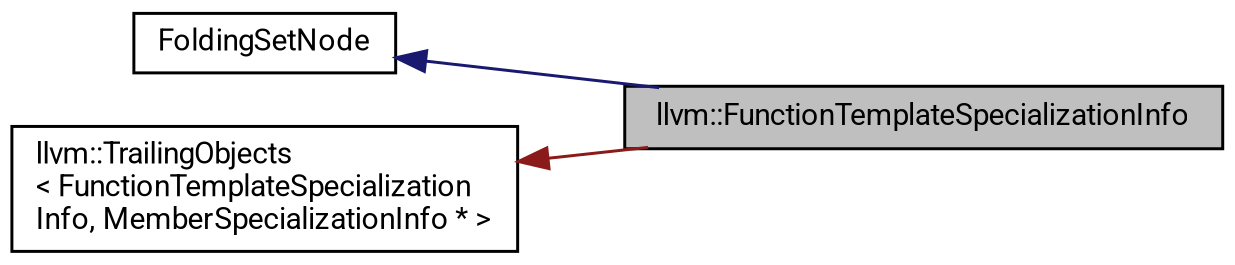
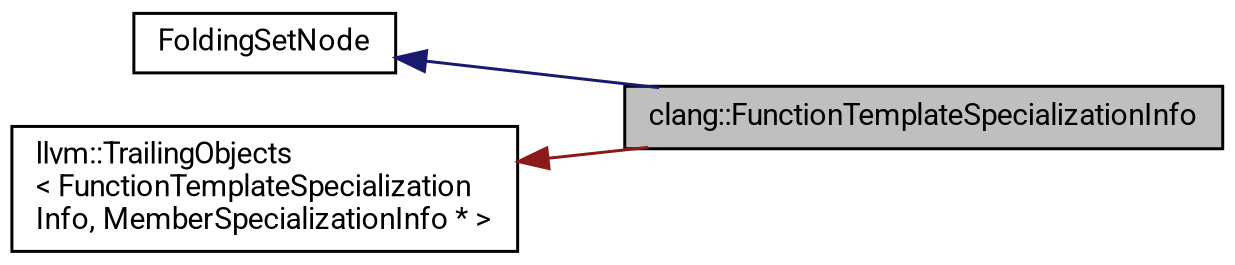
node "llvm::FunctionTemplateSpecializationInfo": label "llvm::FunctionTemplateSpecializationInfo" -> "clang::FunctionTemplateSpecializationInfo"
